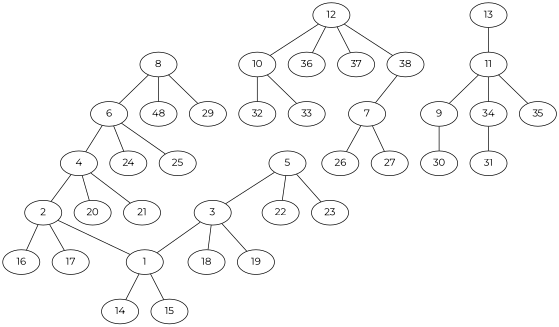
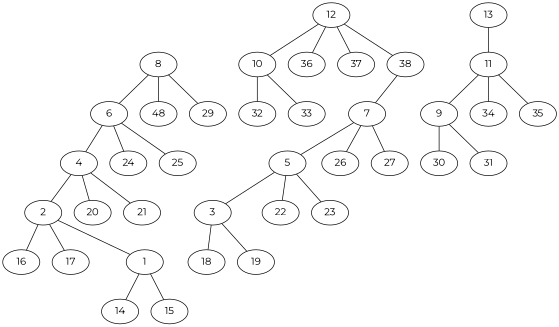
edge "7" -- "5": added
edge "34" -- "31": now "9" -- "31"
edge "3" -- "1": removed
